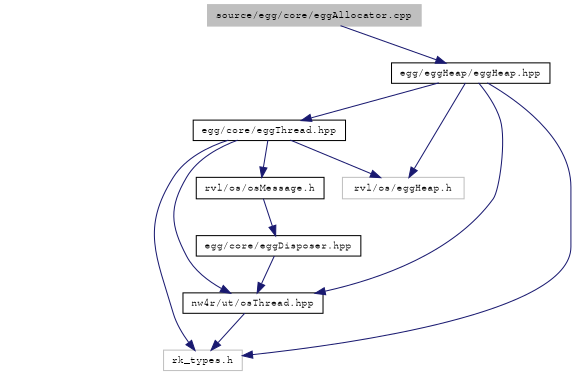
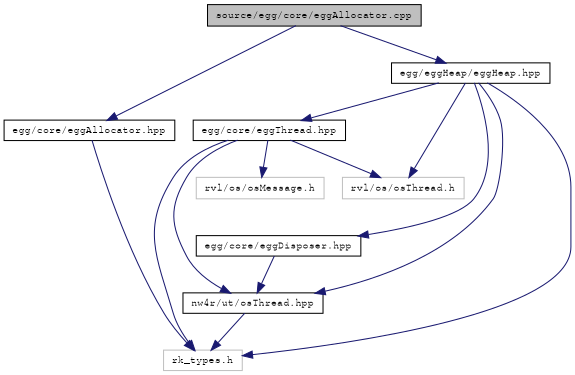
node "source/egg/core/eggAllocator.cpp": color grey75 -> black
node "egg/core/eggAllocator.hpp": added
node "rvl/os/osMessage.h": color black -> grey75
node "rvl/os/eggHeap.h": label "rvl/os/eggHeap.h" -> "rvl/os/osThread.h"
edge "rvl/os/osMessage.h" -> "egg/core/eggDisposer.hpp": now "egg/eggHeap/eggHeap.hpp" -> "egg/core/eggDisposer.hpp"
